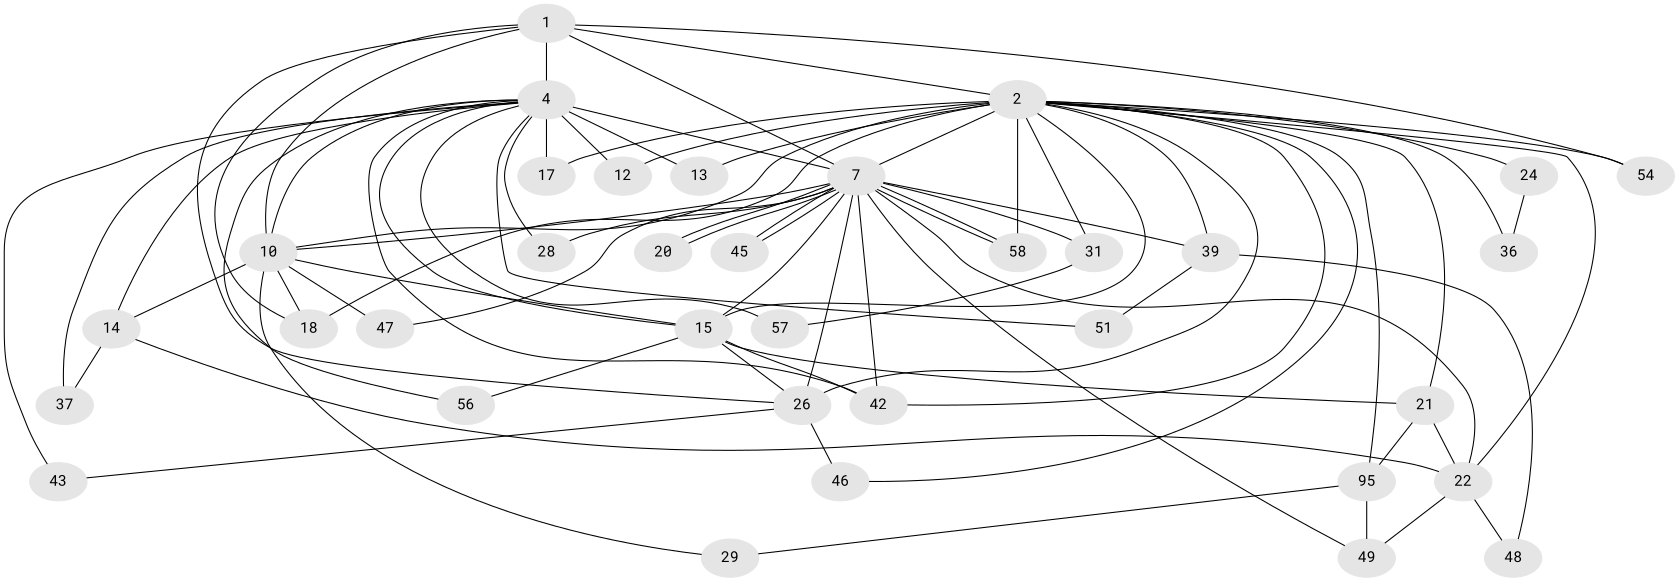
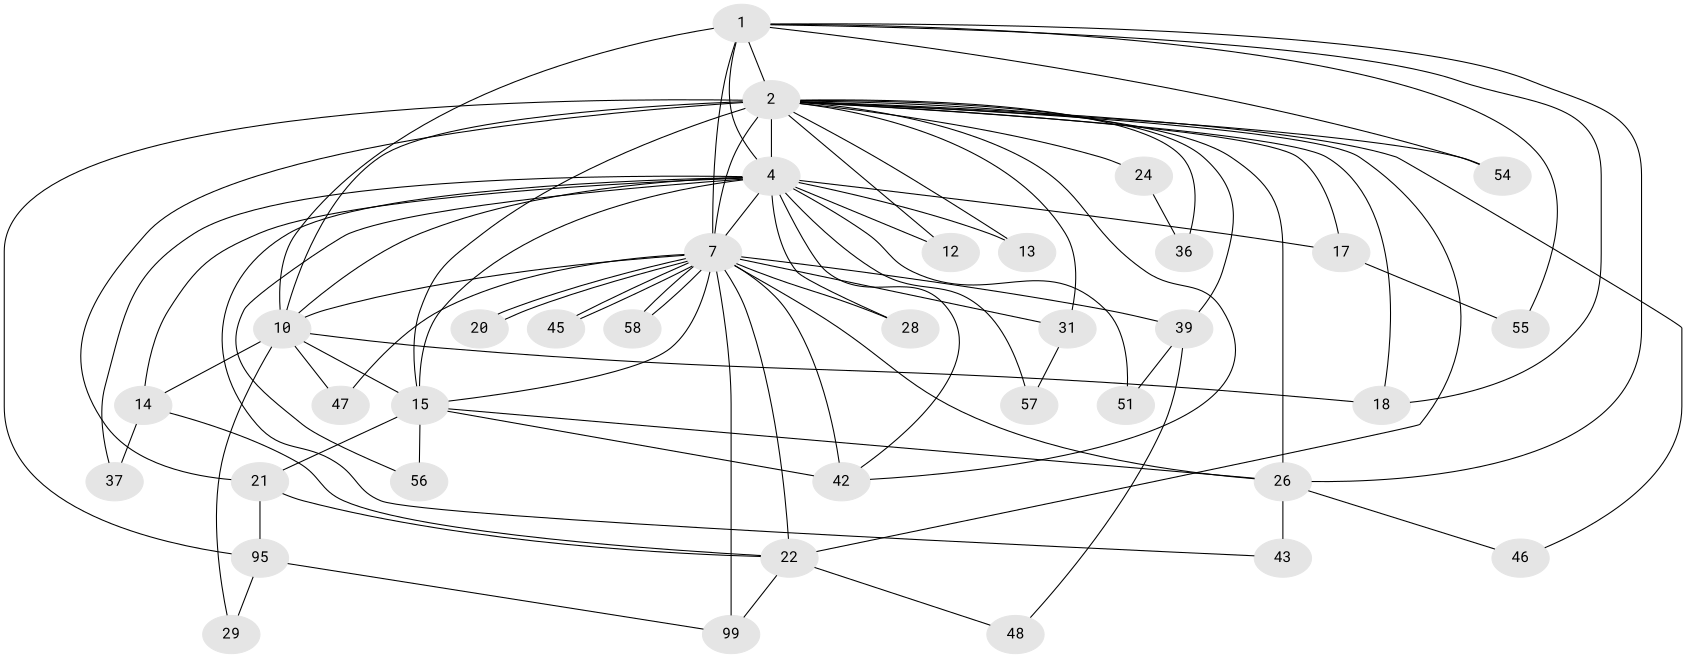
edge "2" -- "58": now "2" -- "4"
node "55": added
node "49": label "49" -> "99"
